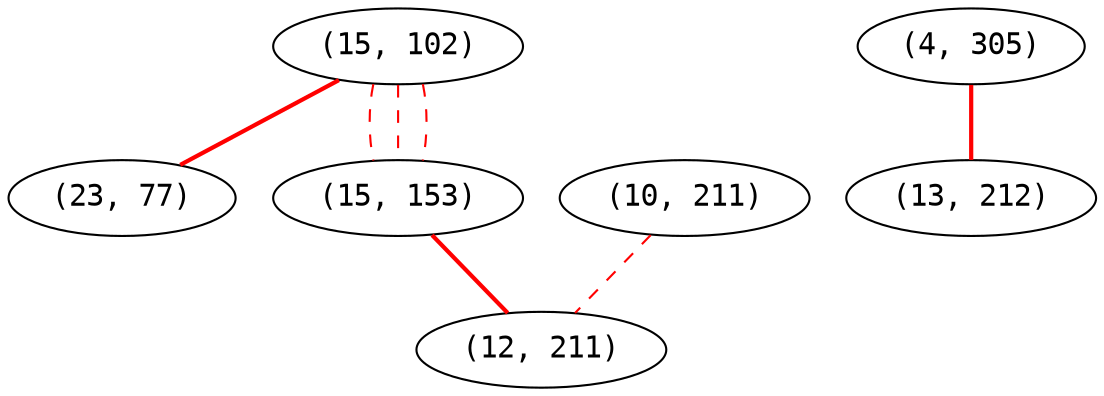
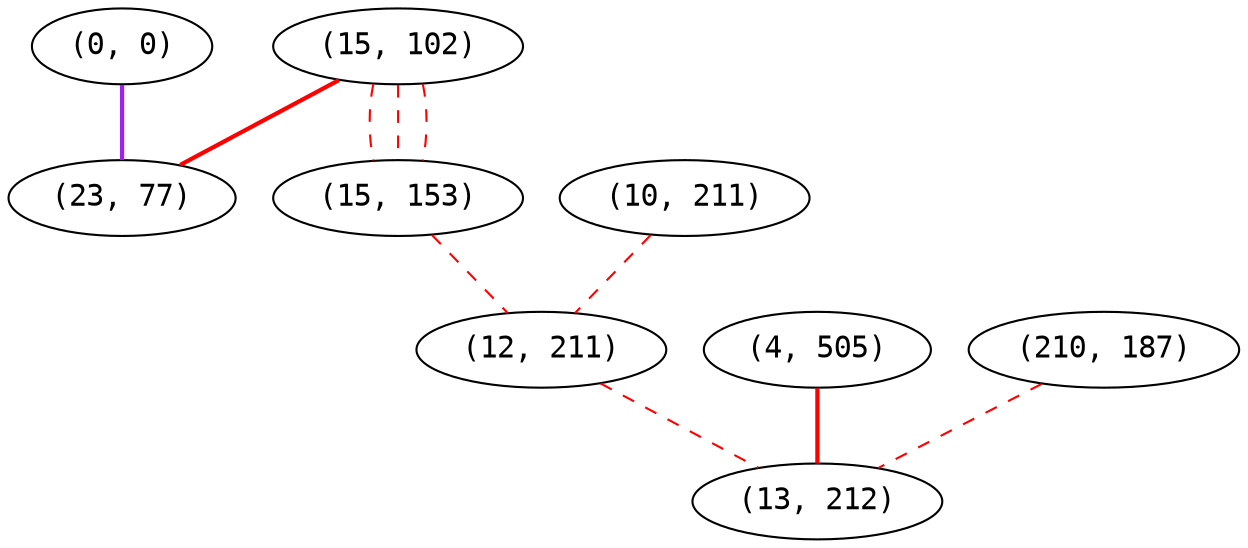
node "(0, 0)": added
node "(4, 305)": label "(4, 305)" -> "(4, 505)"
edge "(15, 153)" -- "(12, 211)": style bold -> dashed
node "(210, 187)": added
edge "(12, 211)" -- "(13, 212)": added
